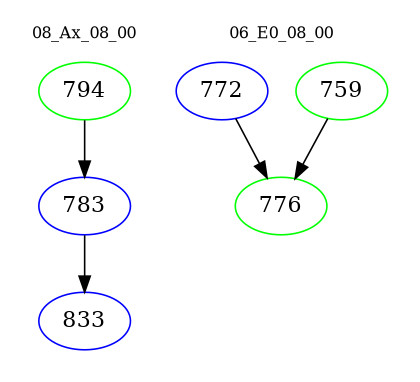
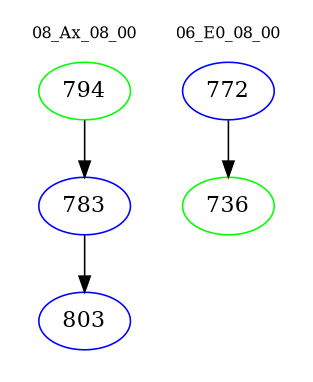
node "759": removed
node "776": label "776" -> "736"
node "833": label "833" -> "803"
